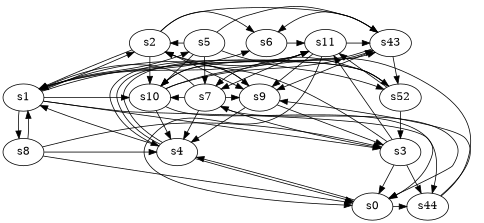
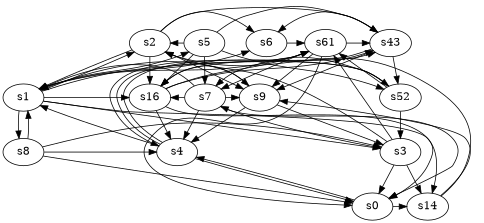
node "s11": label "s11" -> "s61"
node "s10": label "s10" -> "s16"
node "s44": label "s44" -> "s14"
